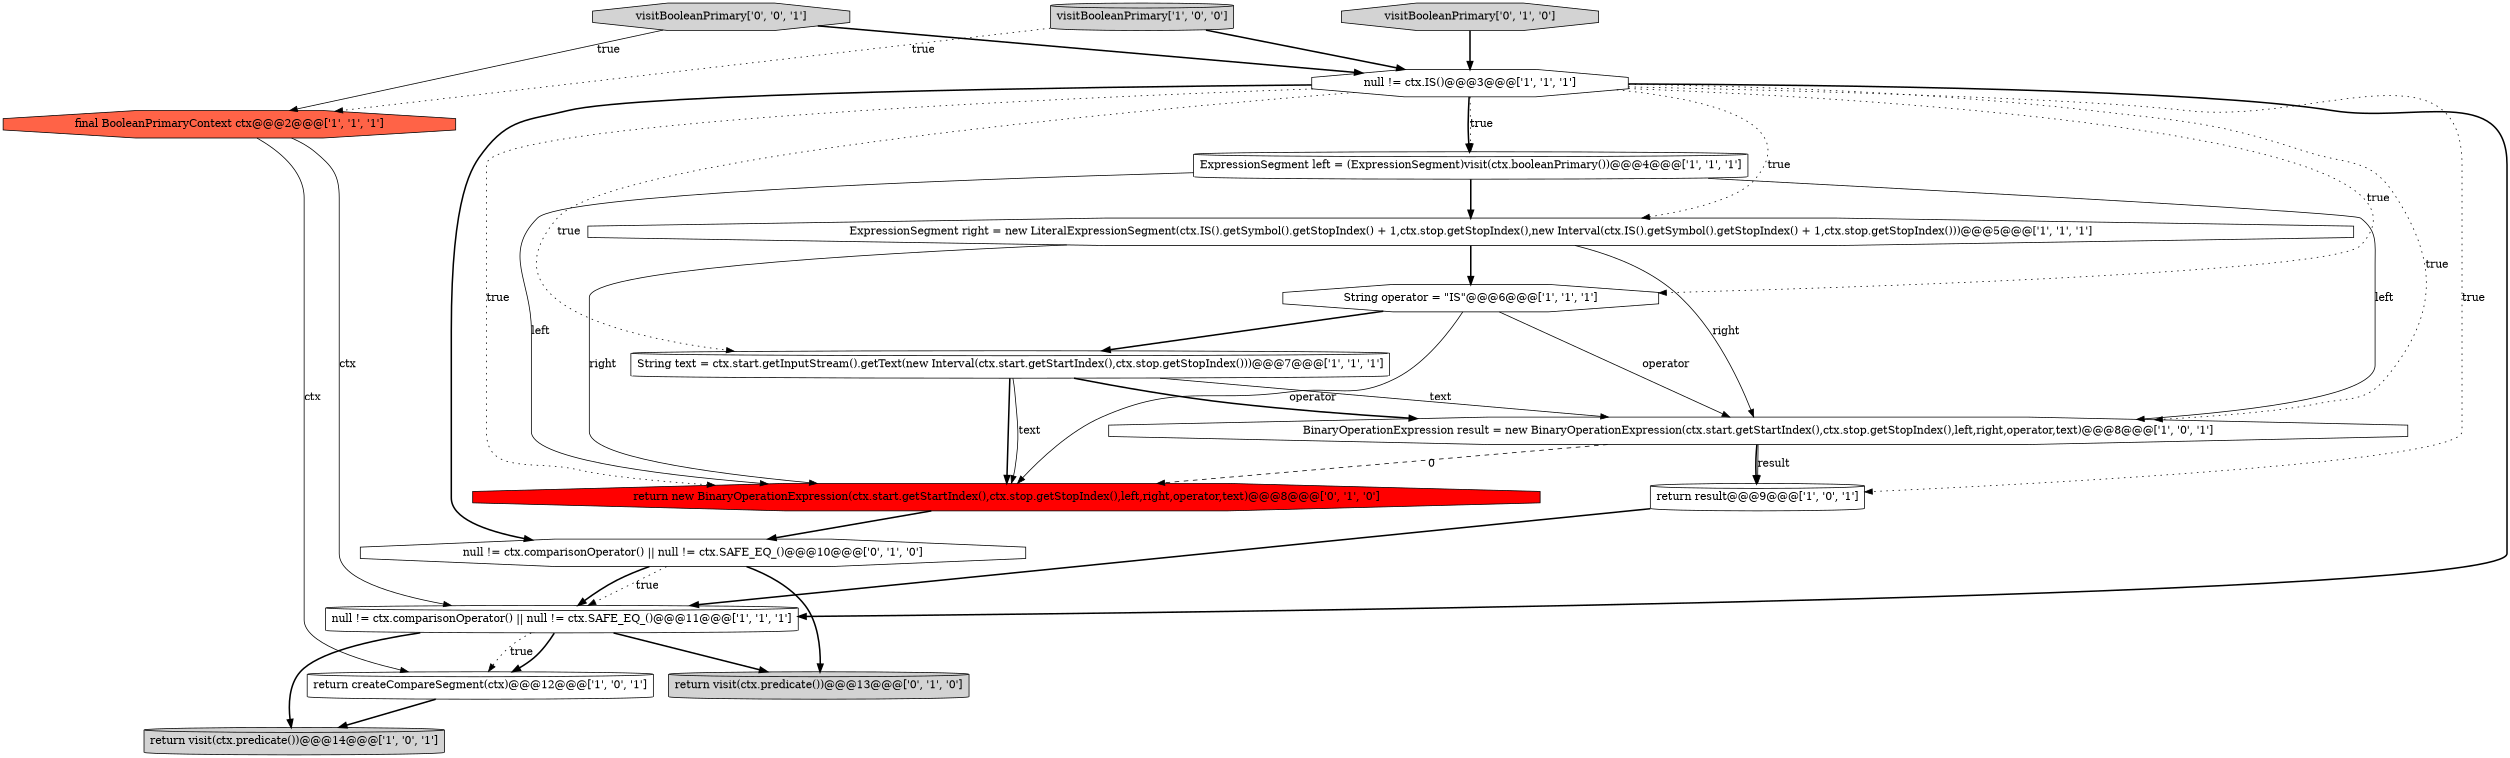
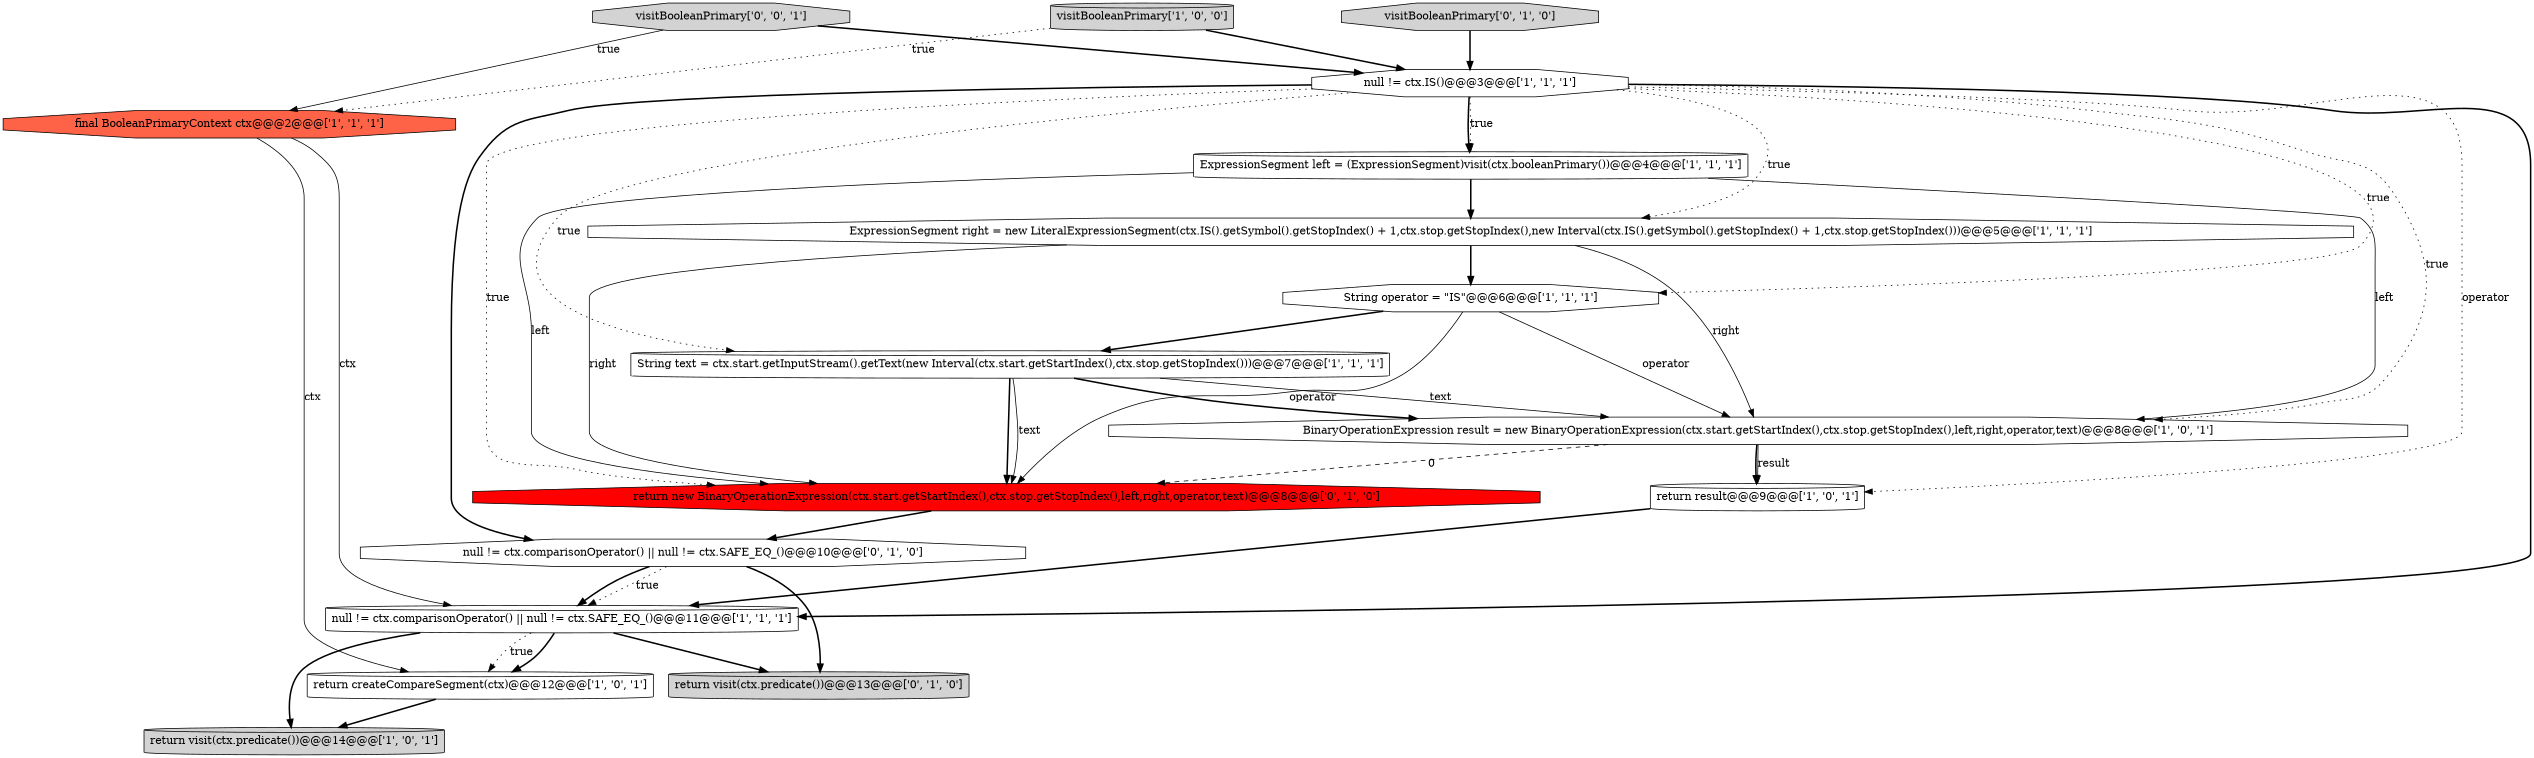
edge "null != ctx.IS()@@@3@@@['1', '1', '1']" -> "return result@@@9@@@['1', '0', '1']": label "true" -> "operator"
